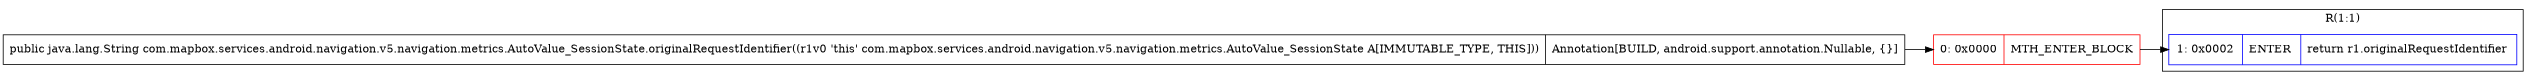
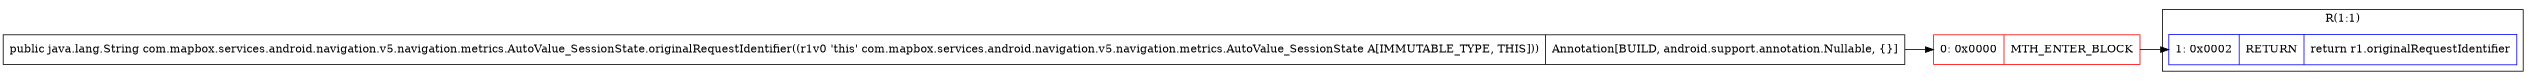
node "1: 0x0002": text "ENTER" -> "RETURN"
